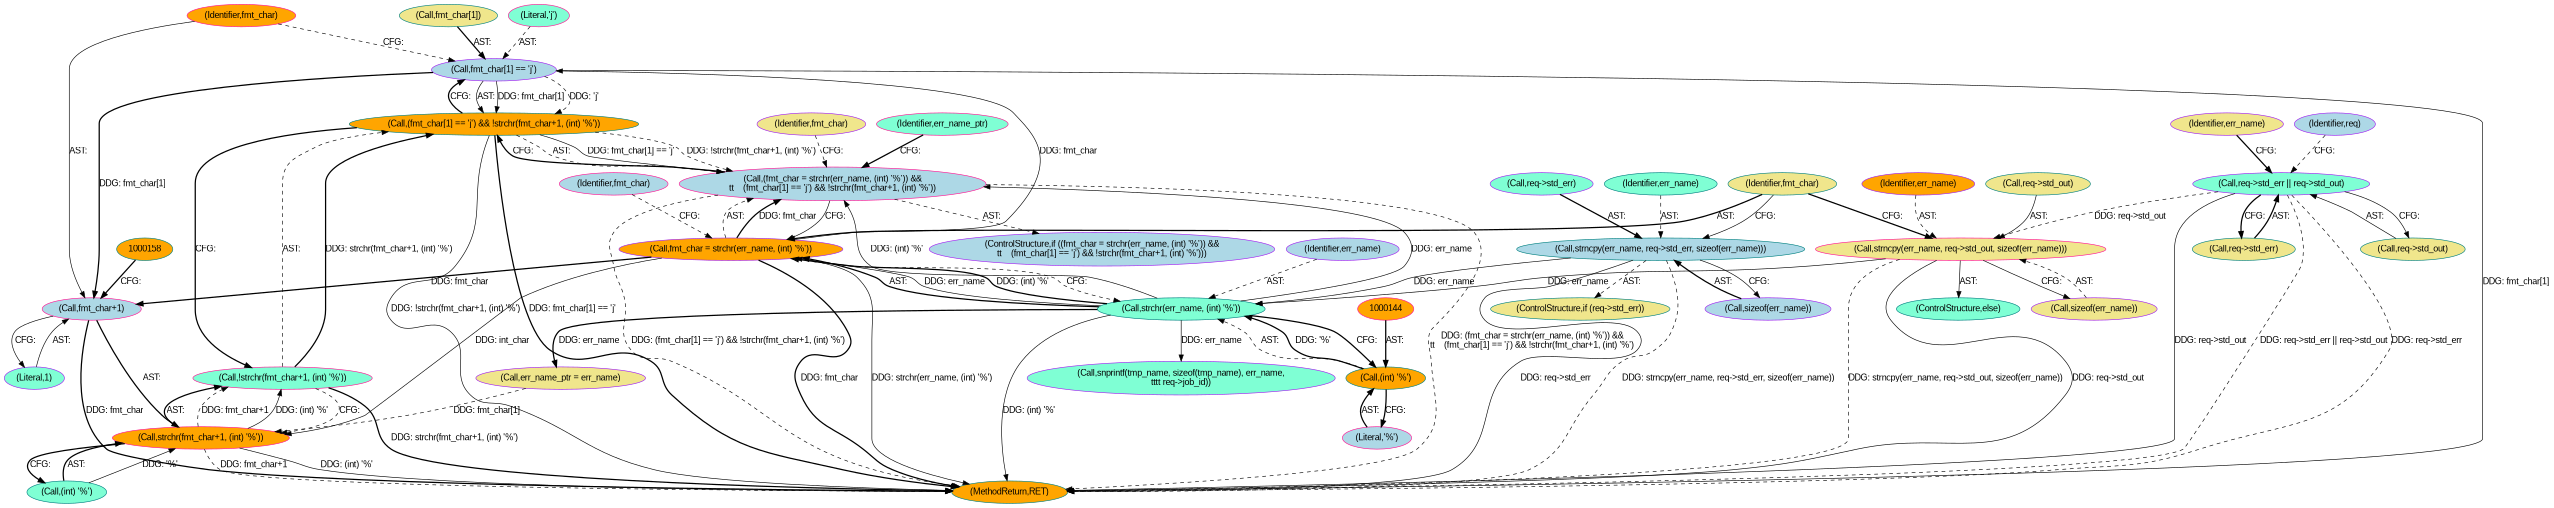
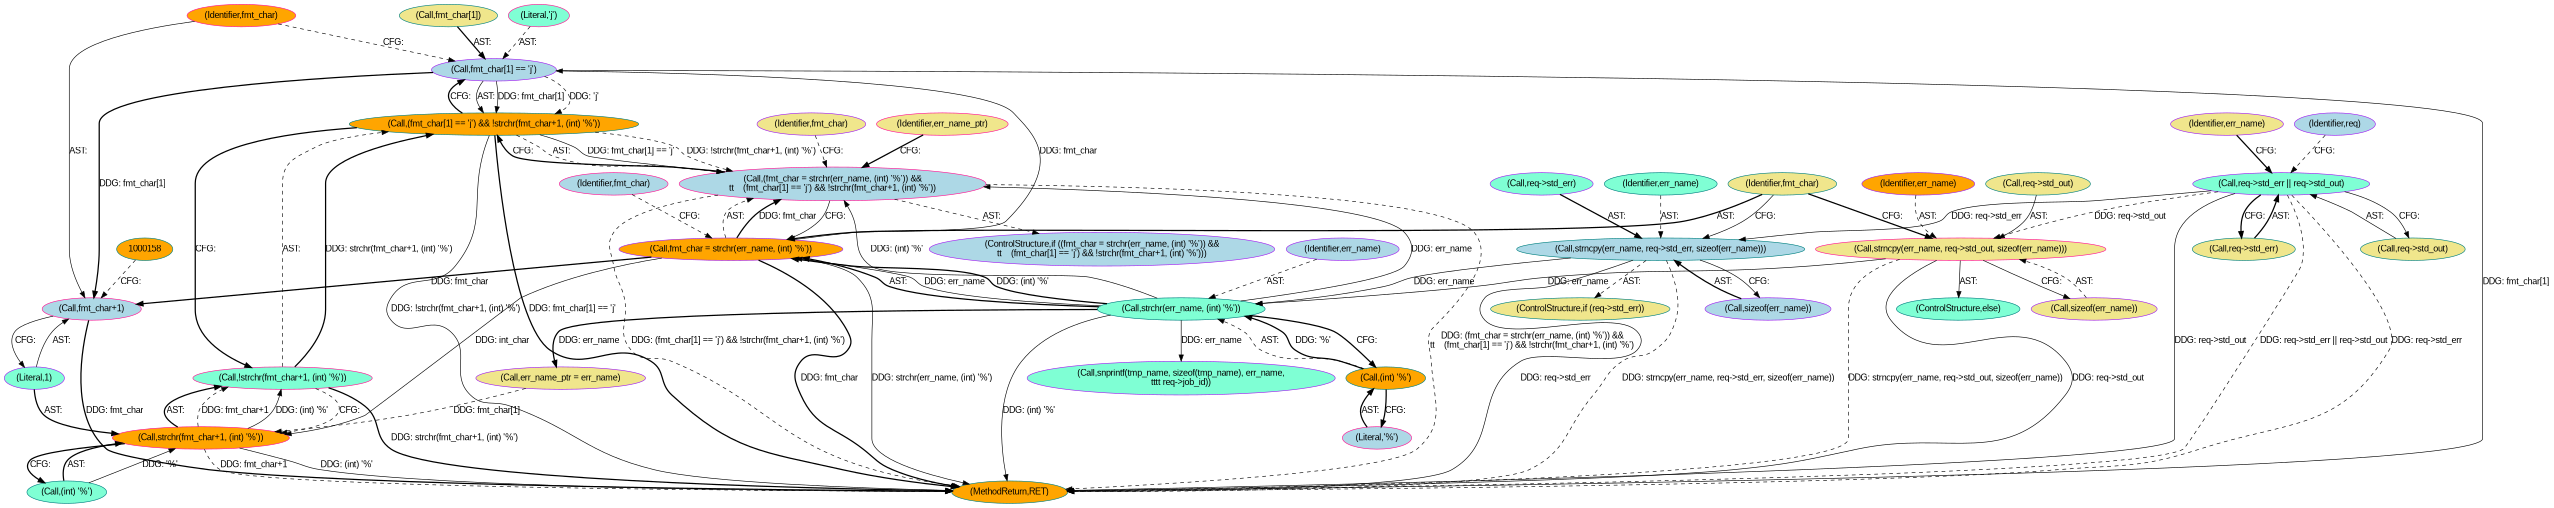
node "(Identifier,err_name_ptr)": fillcolor aquamarine -> khaki
edge "(Call,req->std_err || req->std_out)" -> "(Call,strncpy(err_name, req->std_err, sizeof(err_name)))": added, label "DDG: req->std_err"
edge "(Call,fmt_char = strchr(err_name, (int) '%'))" -> "(Call,strchr(err_name, (int) '%'))": removed, label "CFG:"
edge "1000158" -> "(Call,fmt_char+1)": style bold -> dashed
node "1000144": removed
edge "(Call,fmt_char+1)" -> "(Call,strchr(fmt_char+1, (int) '%'))": now "(Literal,1)" -> "(Call,strchr(fmt_char+1, (int) '%'))"
